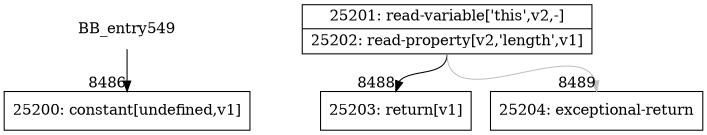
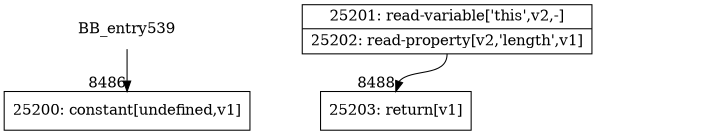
node "BB_entry549": label "BB_entry549" -> "BB_entry539"
node "25204: exceptional-return": removed
